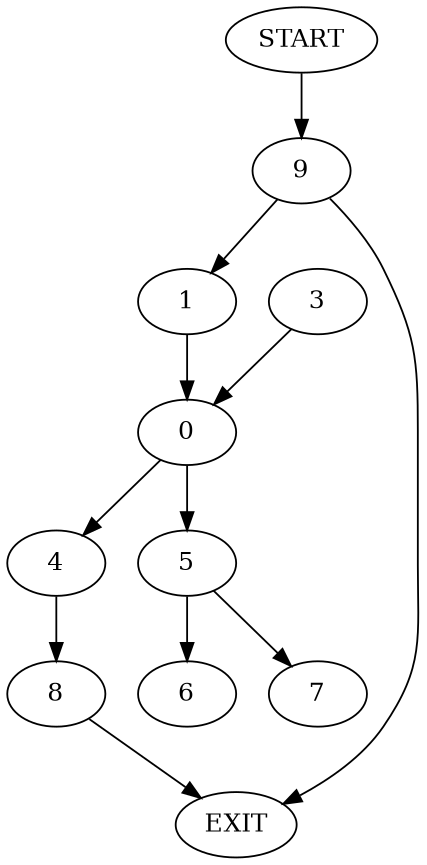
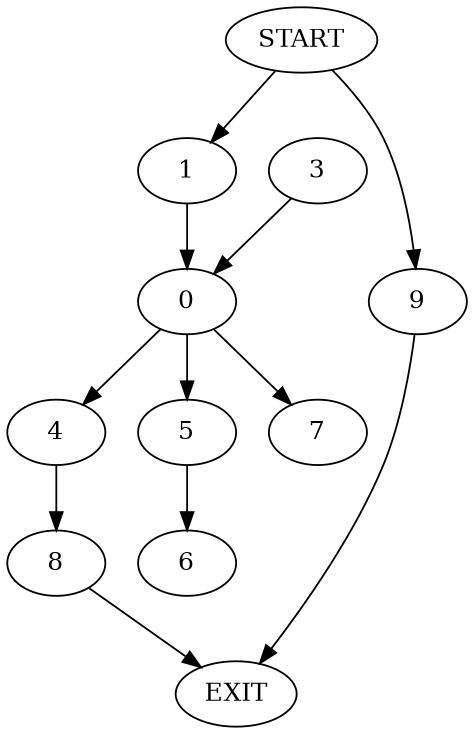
edge "9" -> "1": now "START" -> "1"
edge "5" -> "7": now "0" -> "7"
